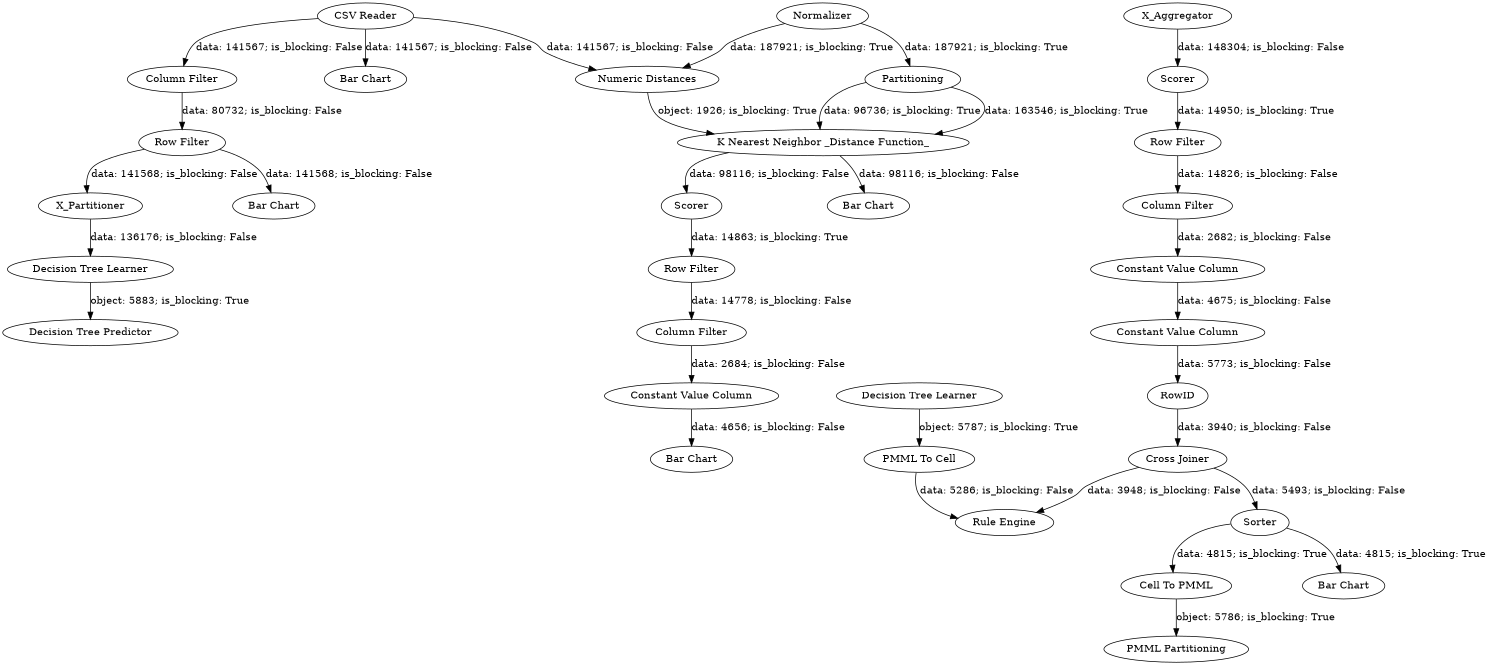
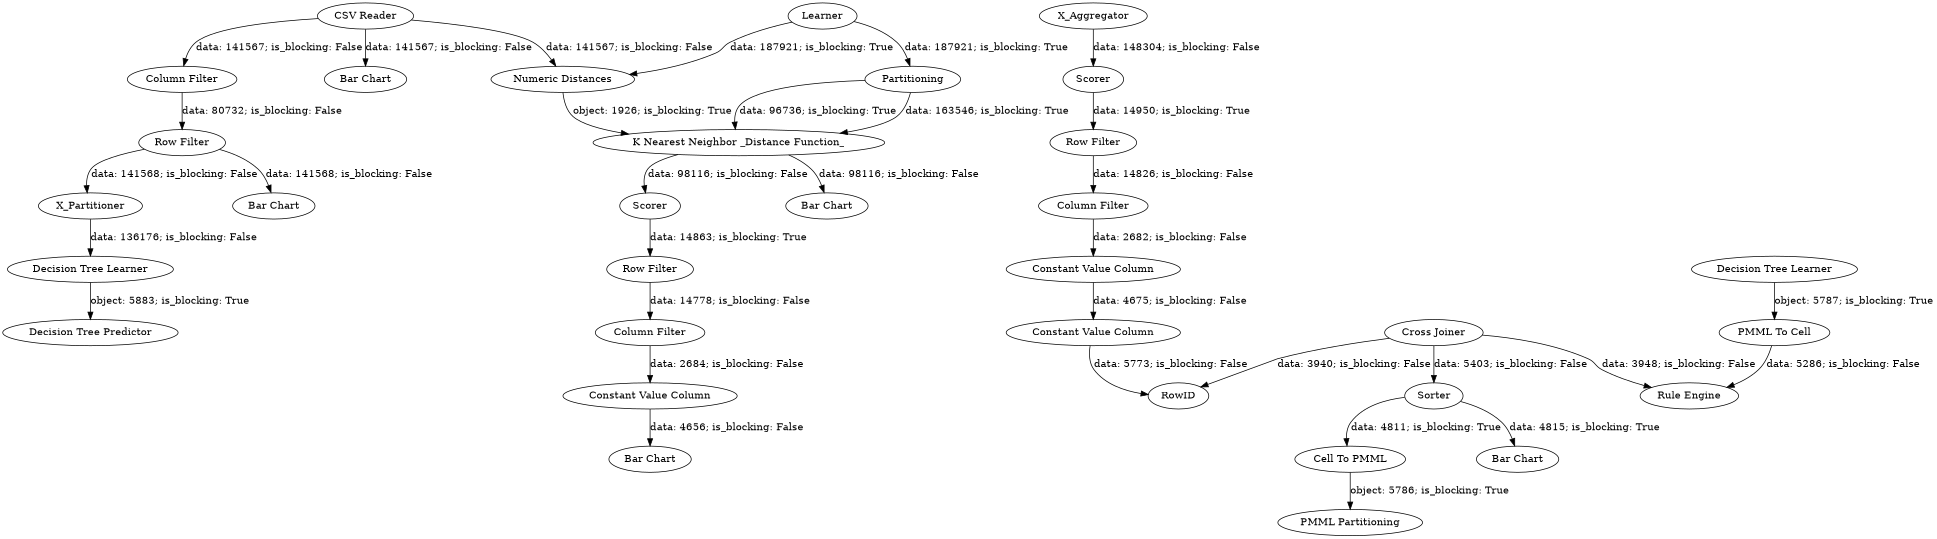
node "Normalizer": label "Normalizer" -> "Learner"
edge "RowID" -> "Cross Joiner": reversed
edge "Cross Joiner" -> "Sorter": label "data: 5493; is_blocking: False" -> "data: 5403; is_blocking: False"
edge "Sorter" -> "Cell To PMML": label "data: 4815; is_blocking: True" -> "data: 4811; is_blocking: True"
